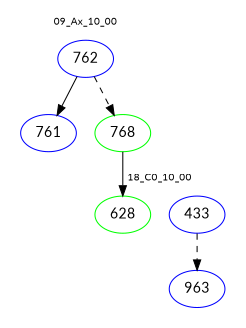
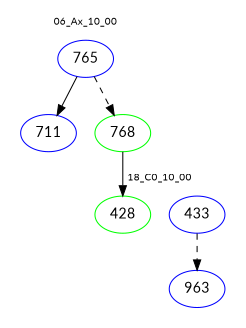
cluster "09_Ax_10_00": label "09_Ax_10_00" -> "06_Ax_10_00"
node "762": label "762" -> "765"
node "761": label "761" -> "711"
node "628": label "628" -> "428"
